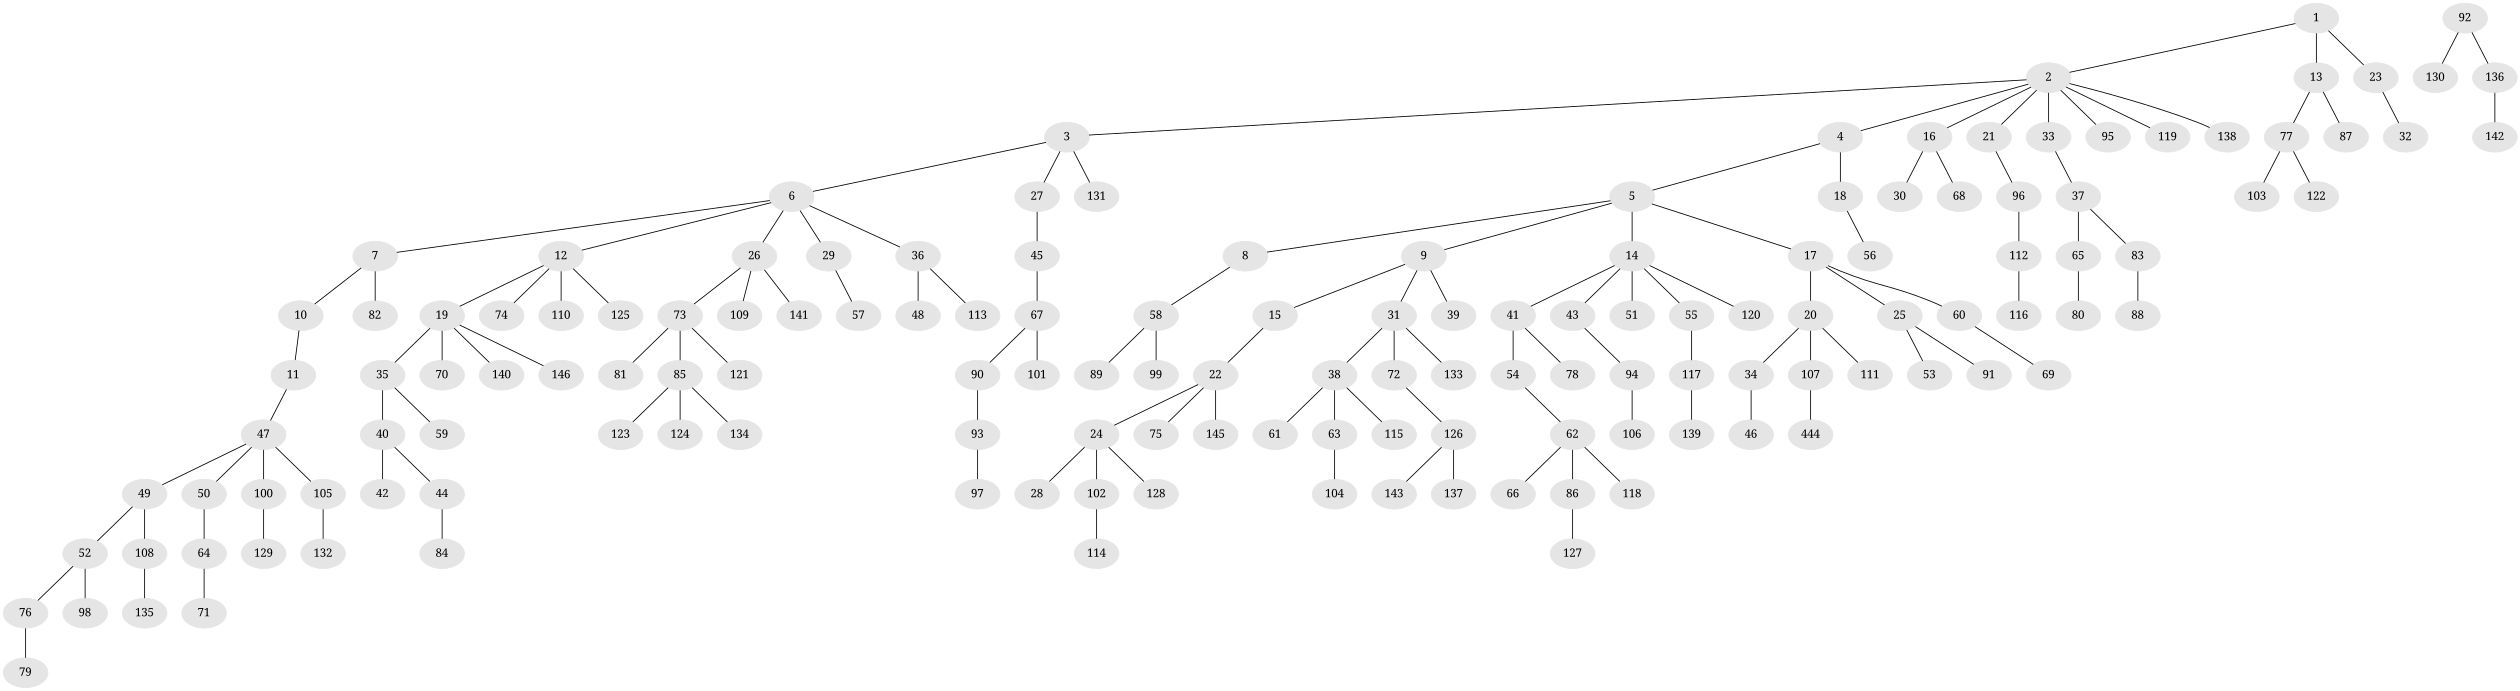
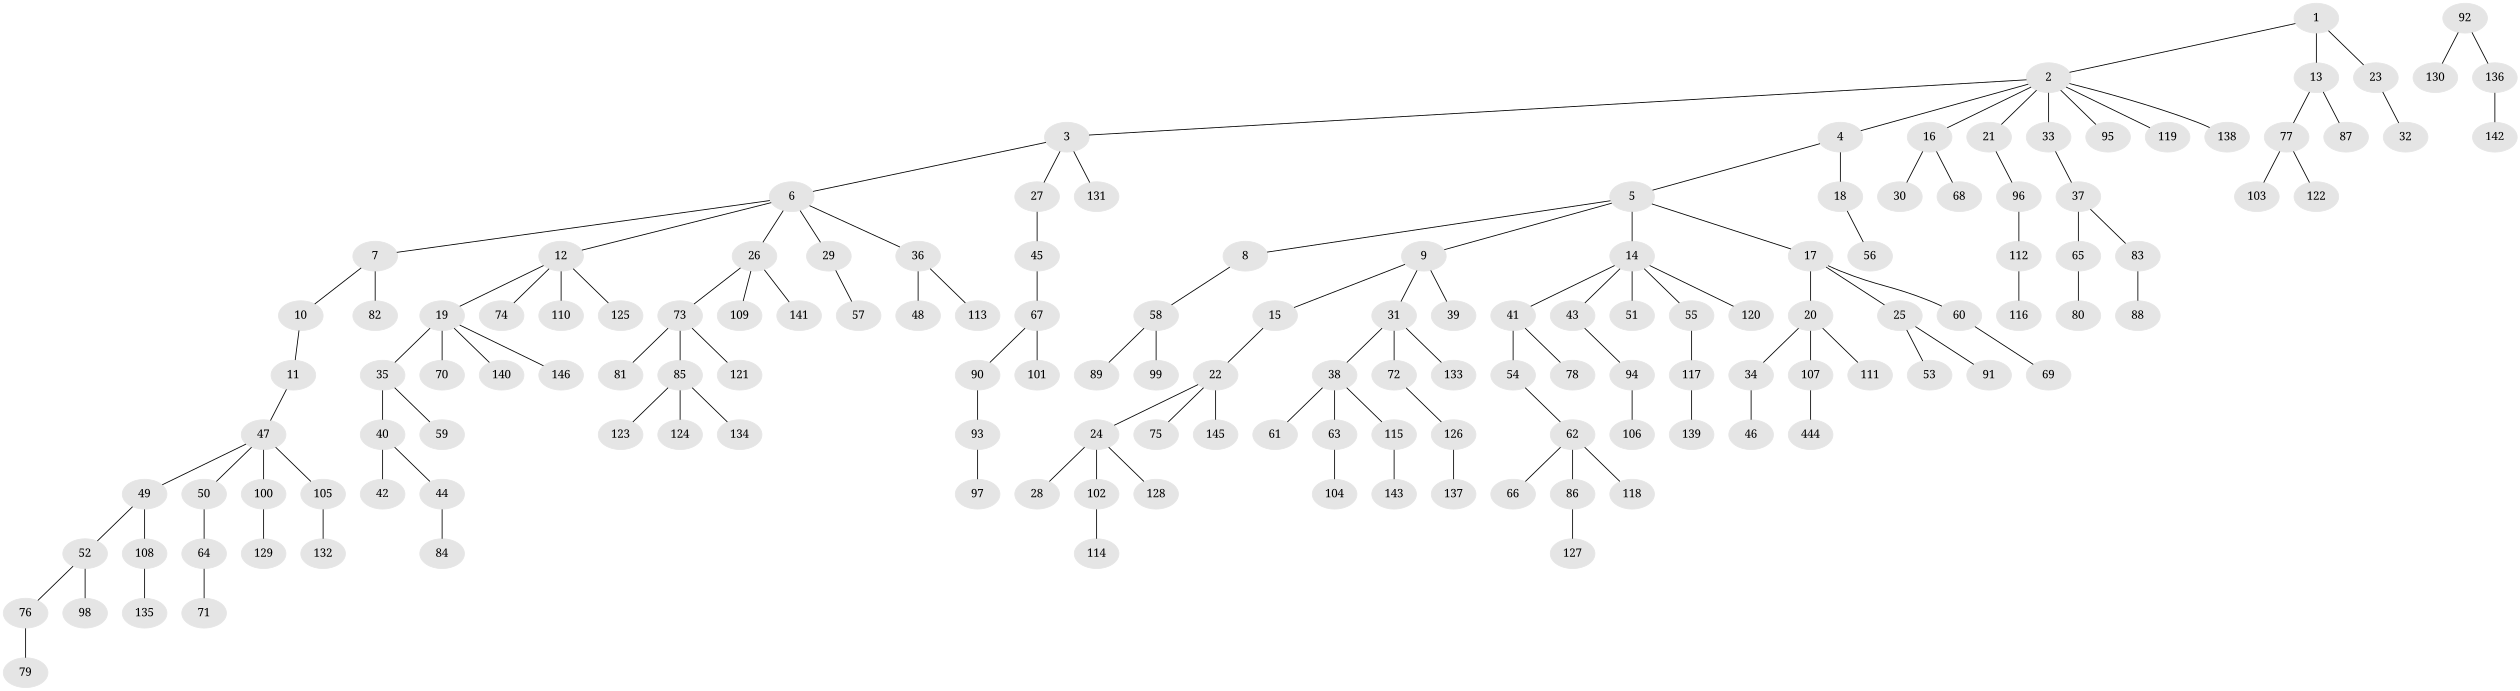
edge "126" -- "143": now "115" -- "143"
